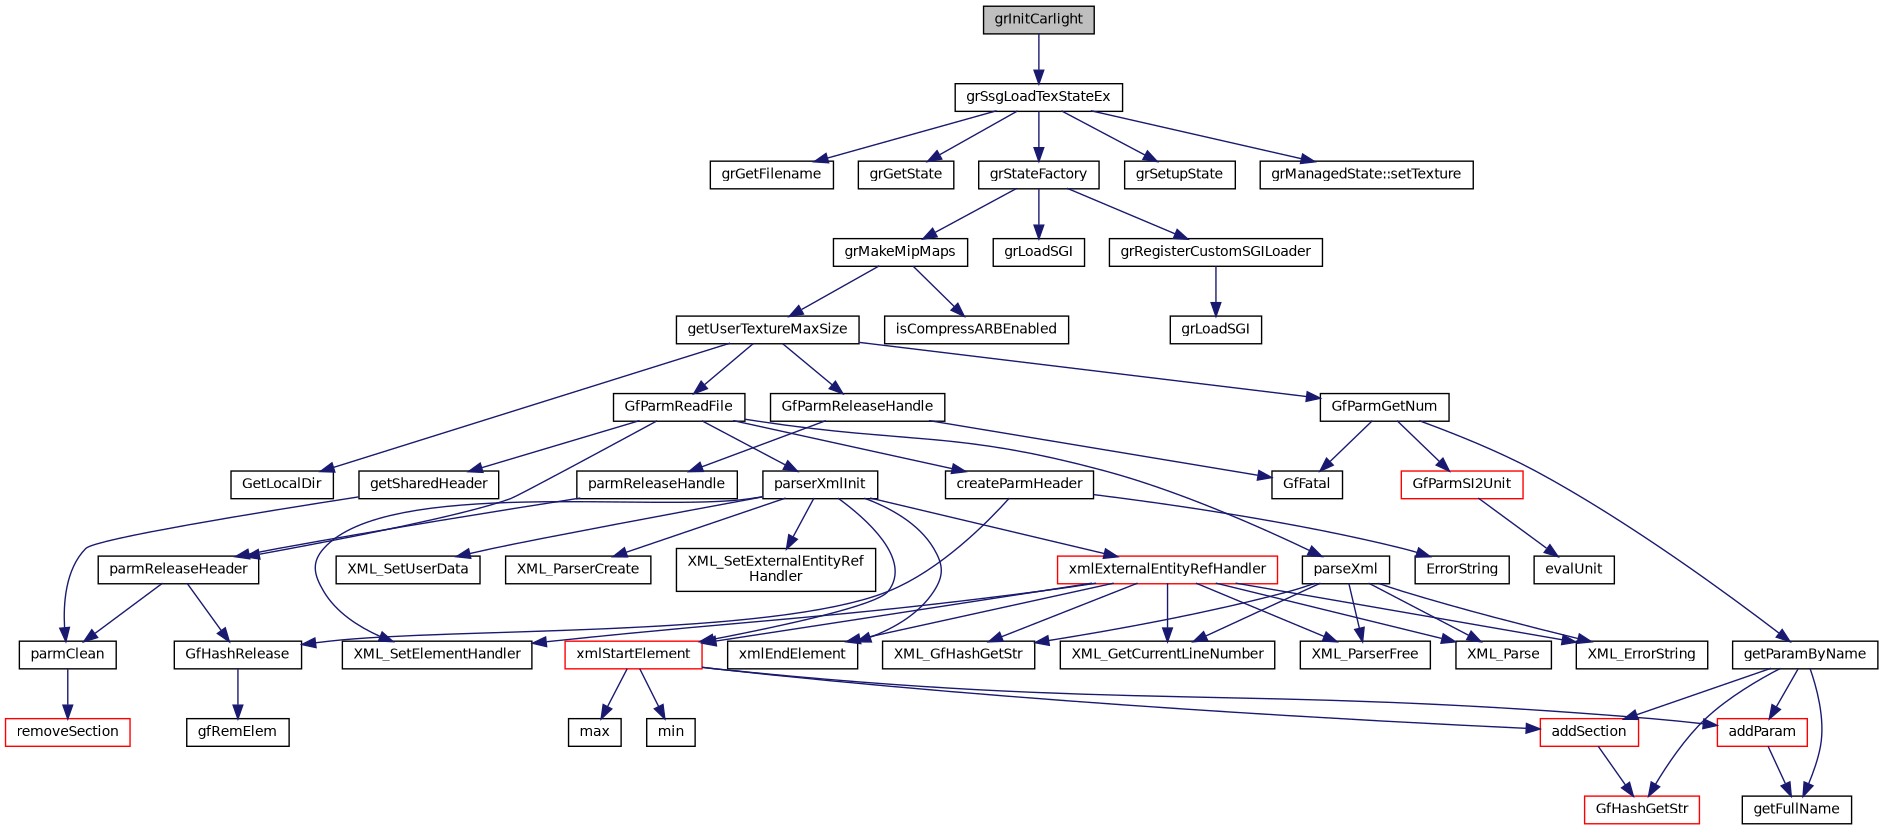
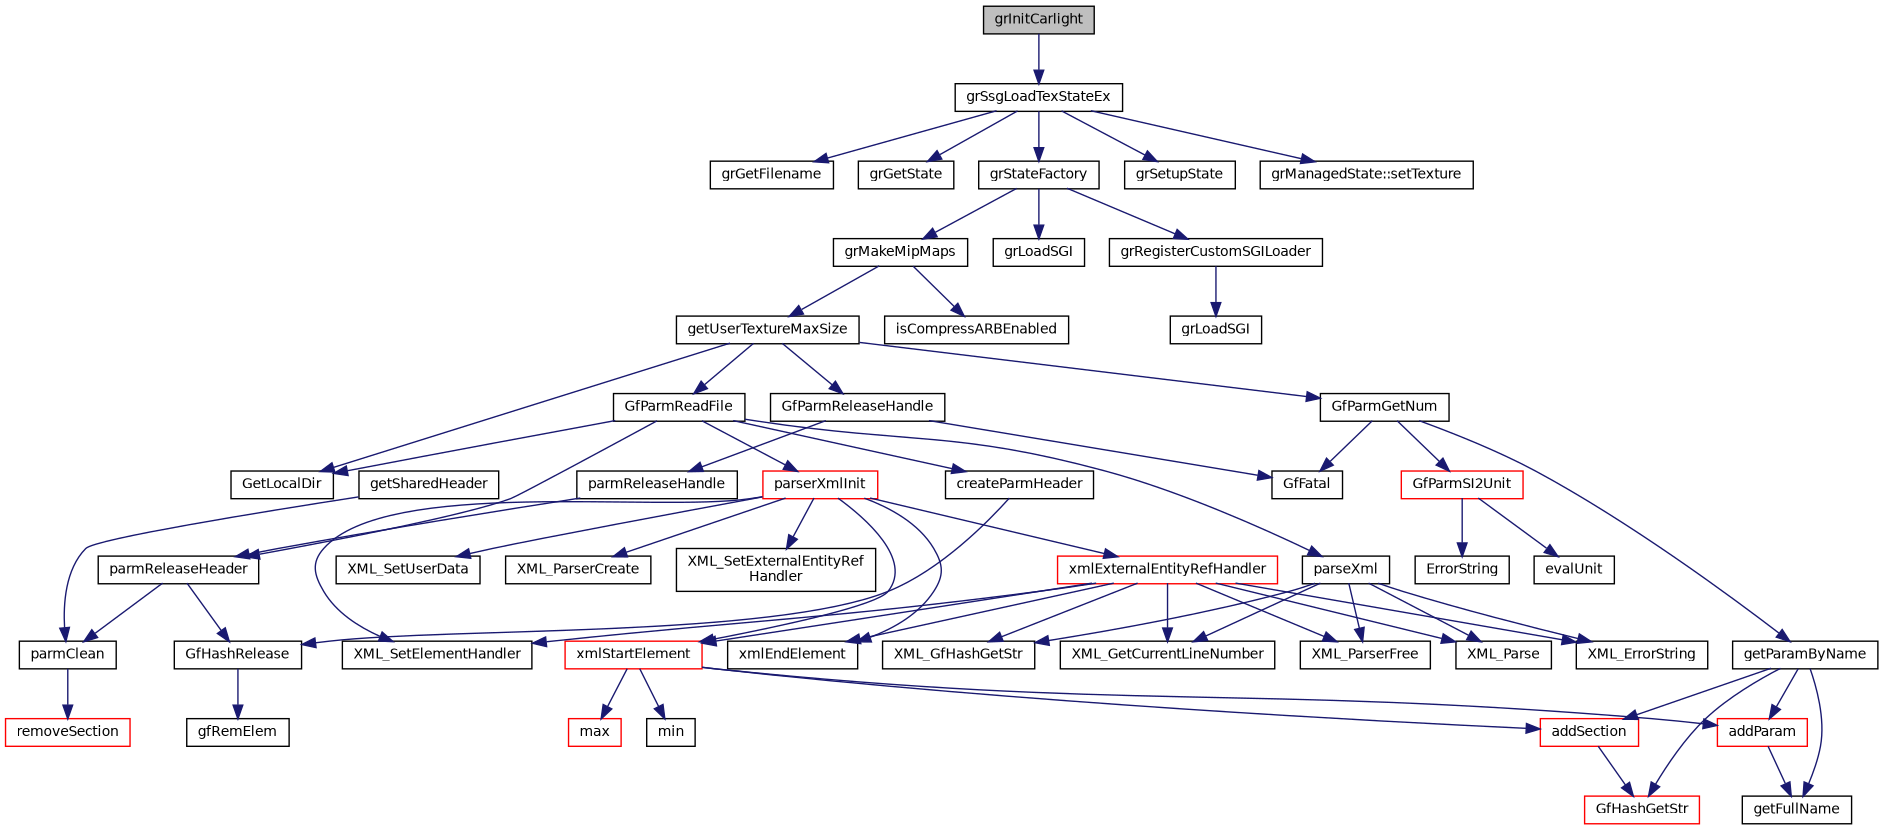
edge "GfParmReadFile" -> "getSharedHeader": now "GfParmReadFile" -> "GetLocalDir"
node "parserXmlInit": color black -> red
edge "createParmHeader" -> "ErrorString": now "GfParmSI2Unit" -> "ErrorString"
node "max": color black -> red
